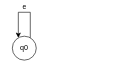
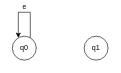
node "q1": added
